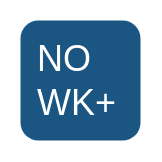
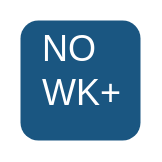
node "NO WK+": moved (81, 81) -> (86, 71)
